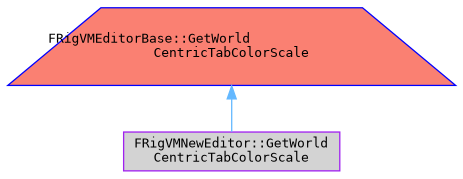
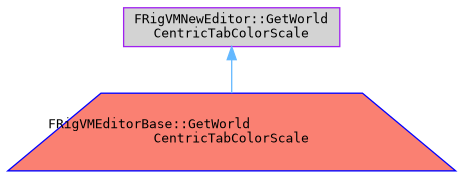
edge "FRigVMNewEditor::GetWorld CentricTabColorScale" -> "FRigVMEditorBase::GetWorld CentricTabColorScale": reversed
